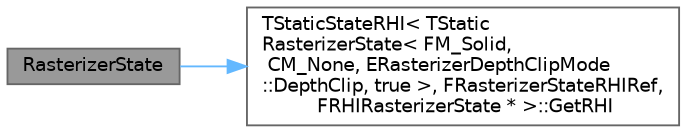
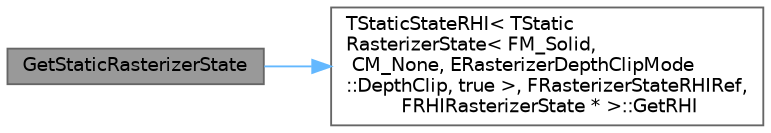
node "RasterizerState": label "RasterizerState" -> "GetStaticRasterizerState"
